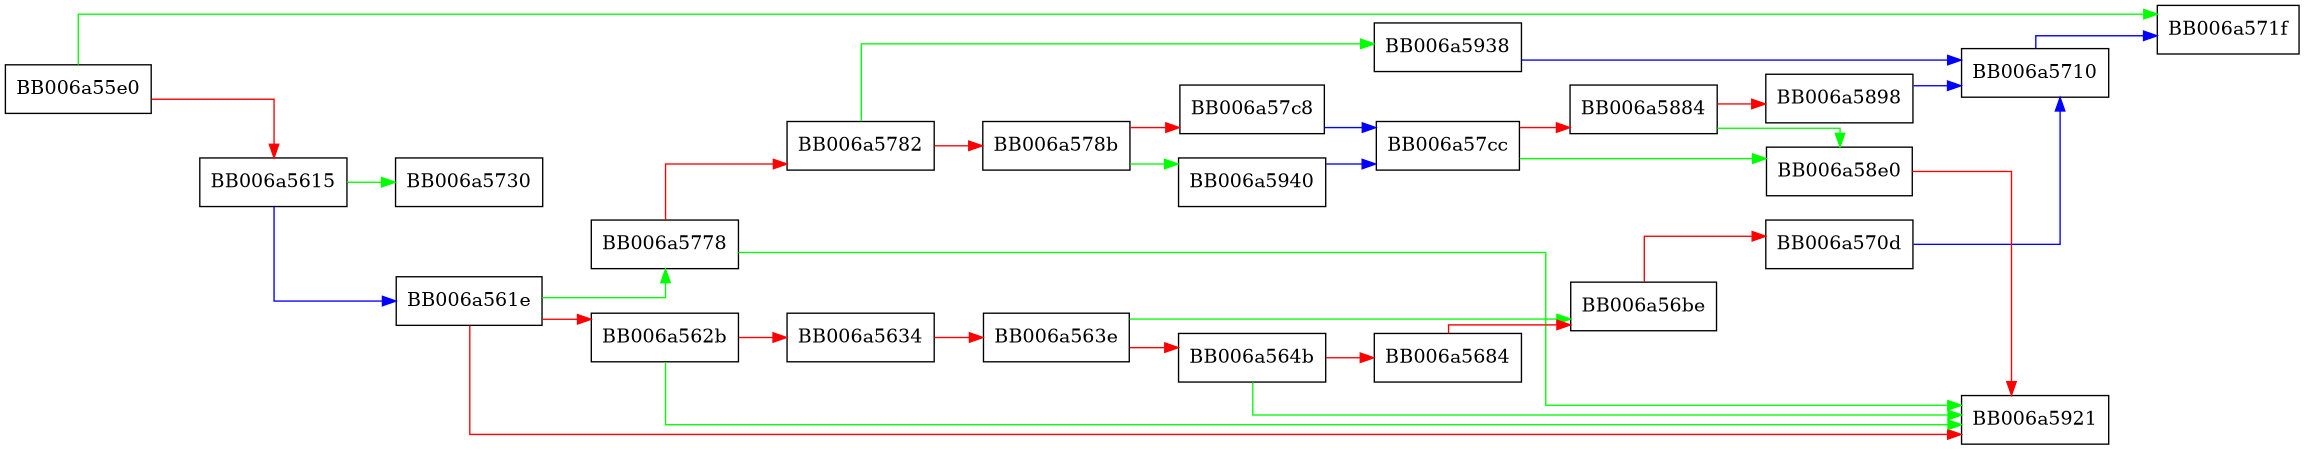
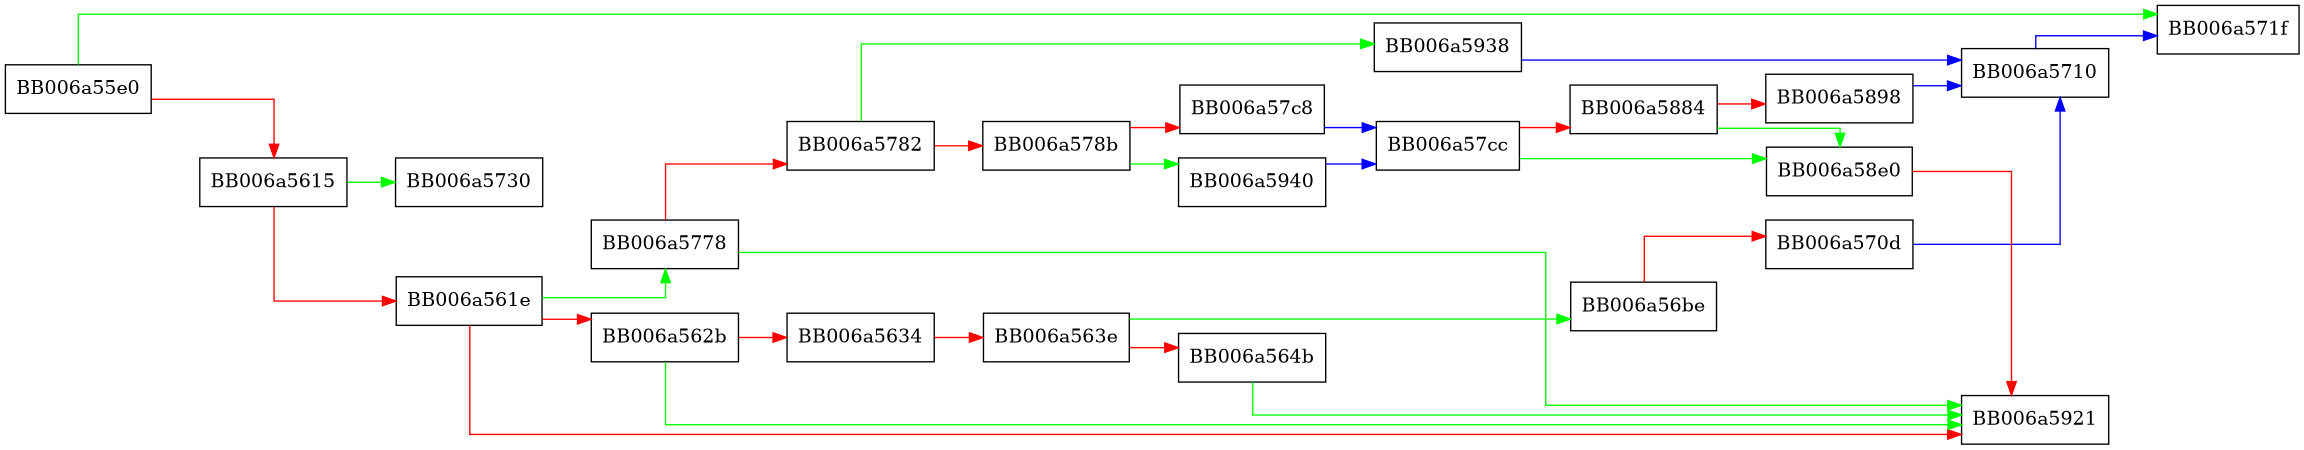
edge "BB006a5615" -> "BB006a561e": color blue -> red
node "BB006a5684": removed
